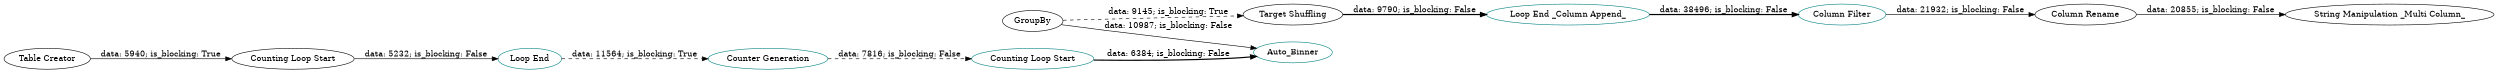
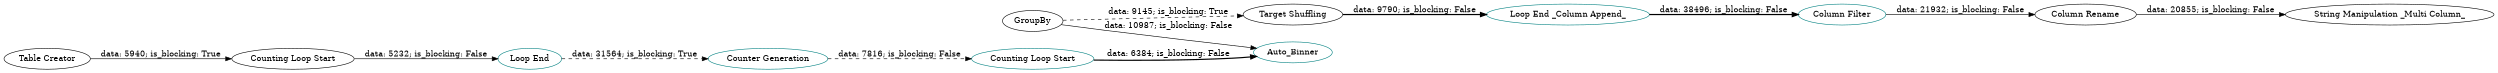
edge "Loop End" -> "Counter Generation": label "data: 11564; is_blocking: True" -> "data: 31564; is_blocking: True"
